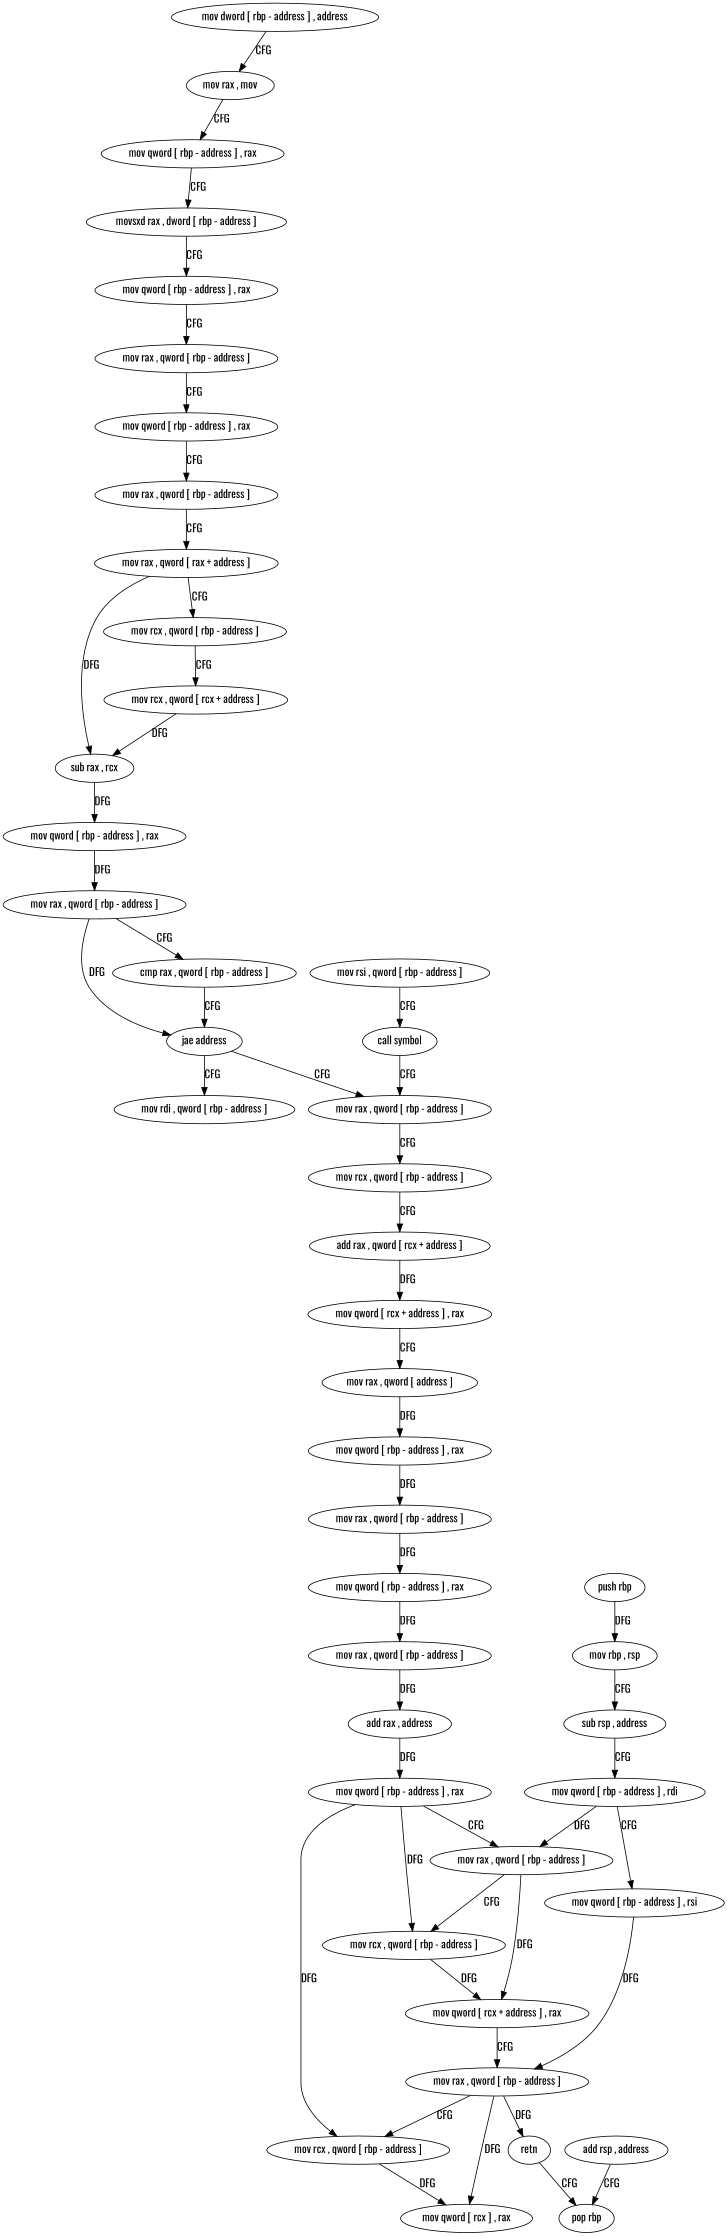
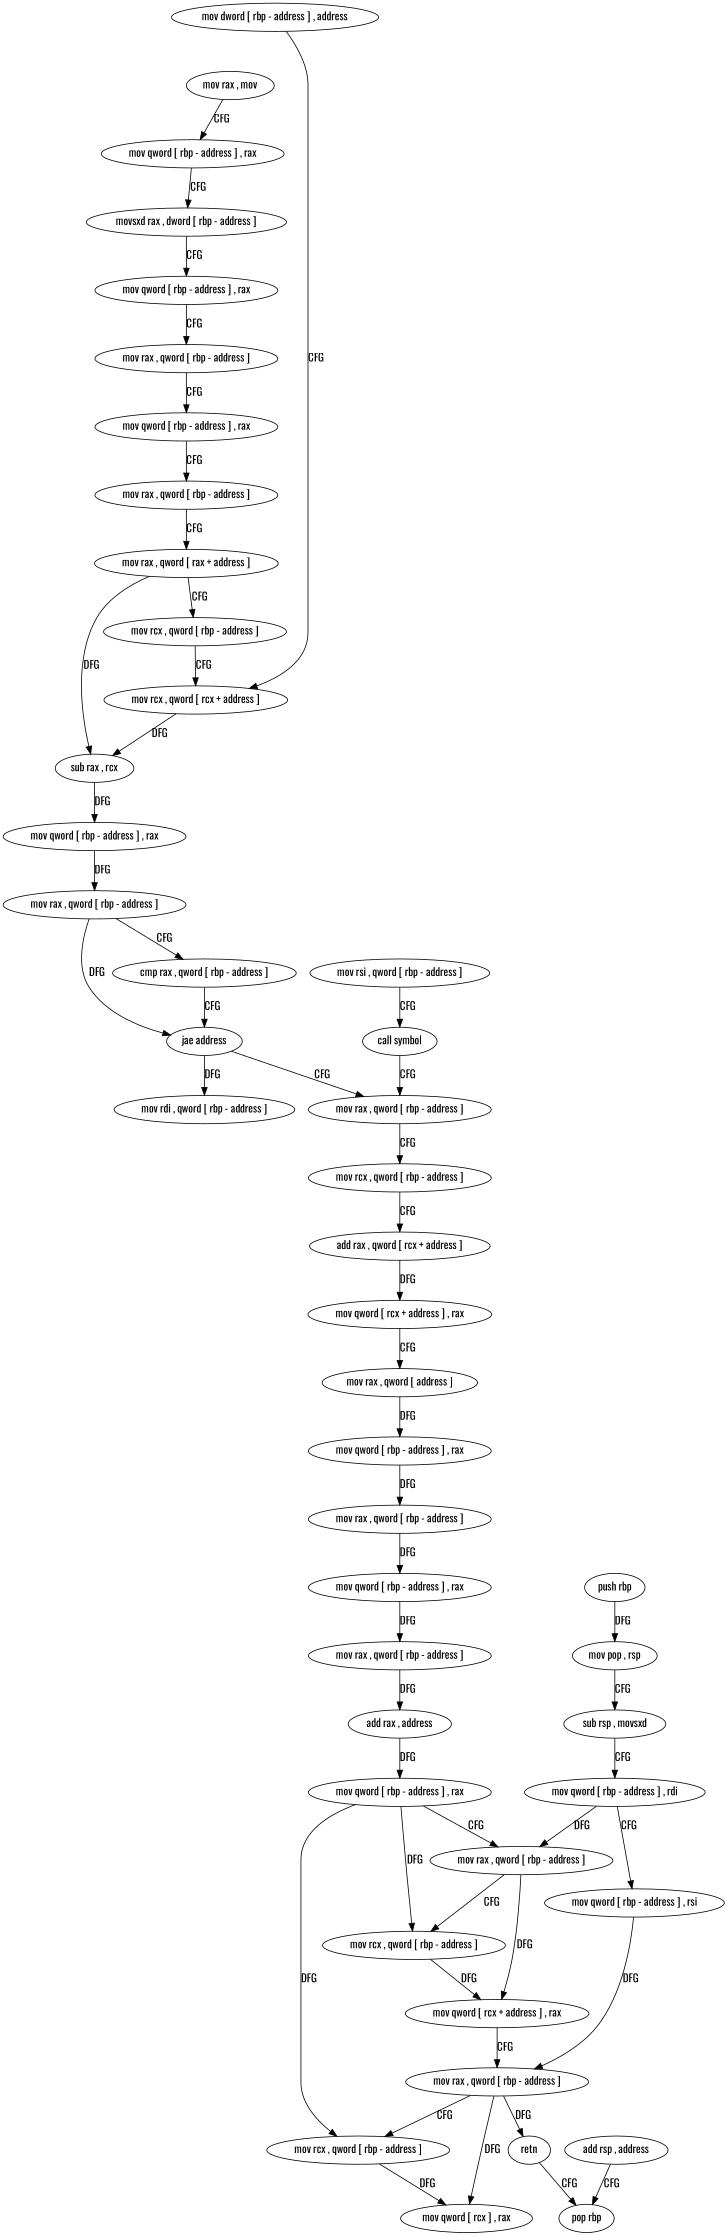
edge "mov dword [ rbp - address ] , address" -> "mov rax , mov": now "mov dword [ rbp - address ] , address" -> "mov rcx , qword [ rcx + address ]"
edge "jae address" -> "mov rdi , qword [ rbp - address ]": label "CFG" -> "DFG"
node "mov rbp , rsp": label "mov rbp , rsp" -> "mov pop , rsp"
node "sub rsp , address": label "sub rsp , address" -> "sub rsp , movsxd"
